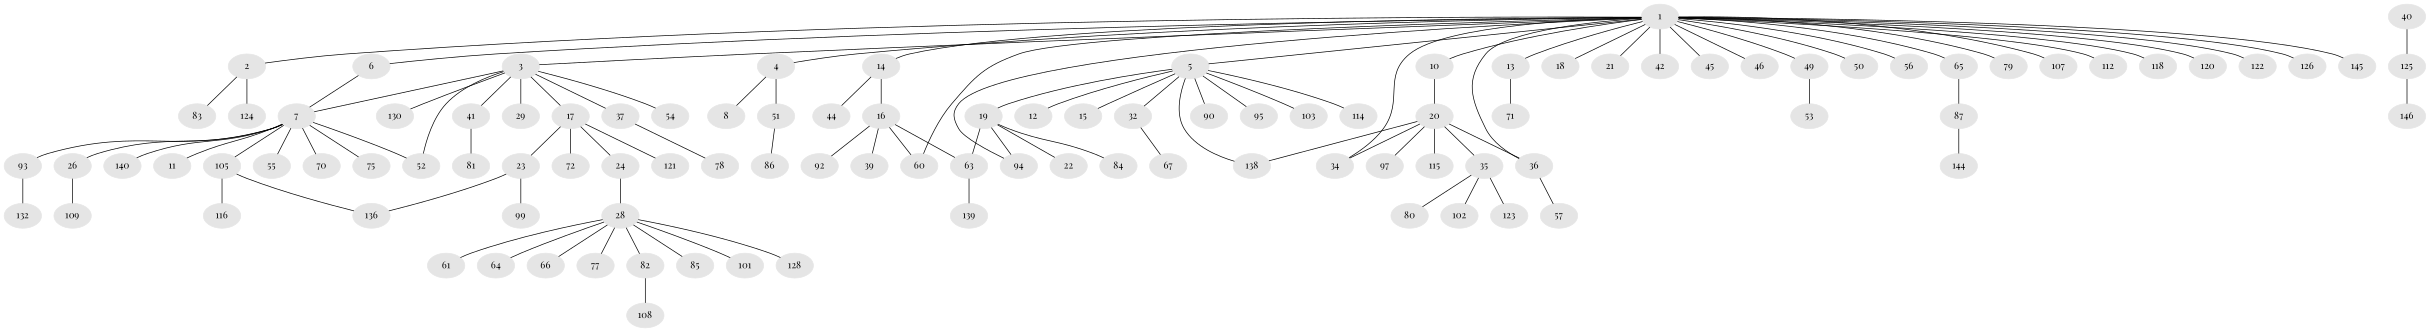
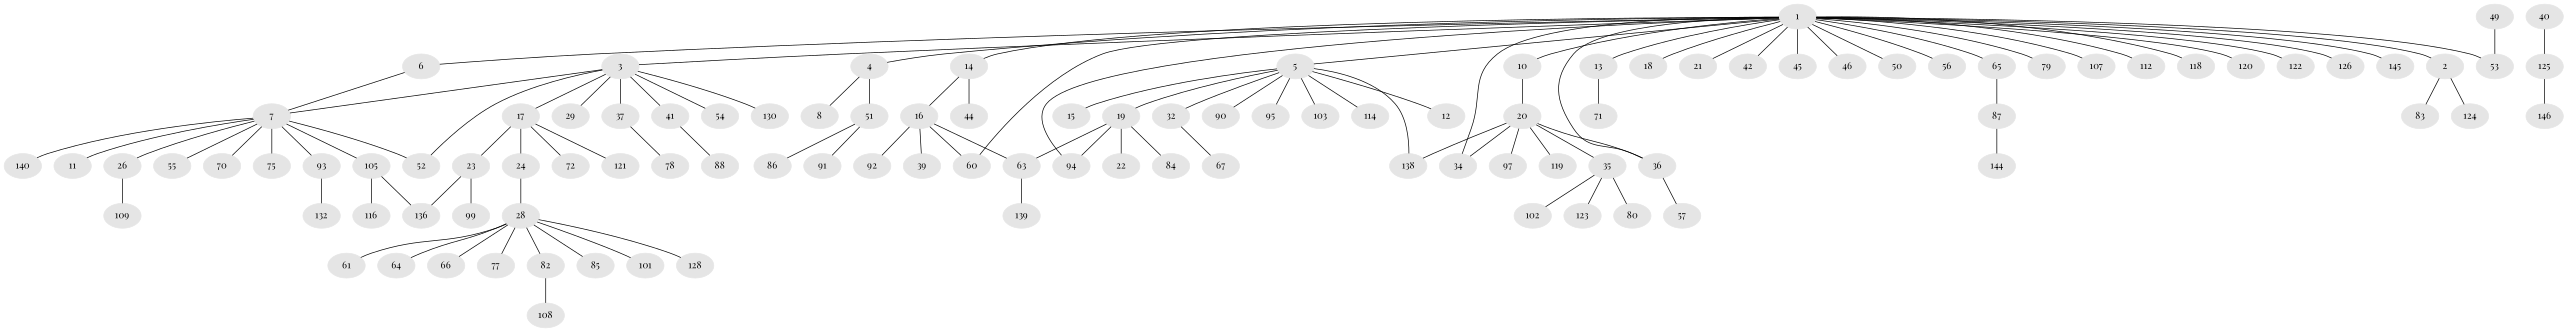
edge "1" -- "49": now "1" -- "53"
node "81": label "81" -> "88"
node "91": added
node "115": label "115" -> "119"
